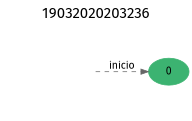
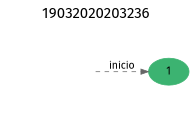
node "0": label "0" -> "1"
